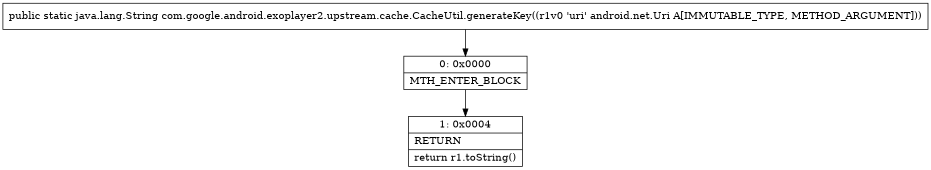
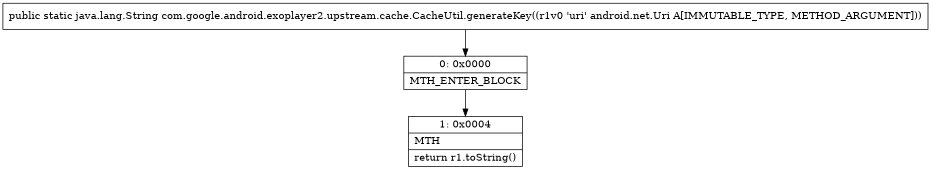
node "1: 0x0004": text "RETURN" -> "MTH"
